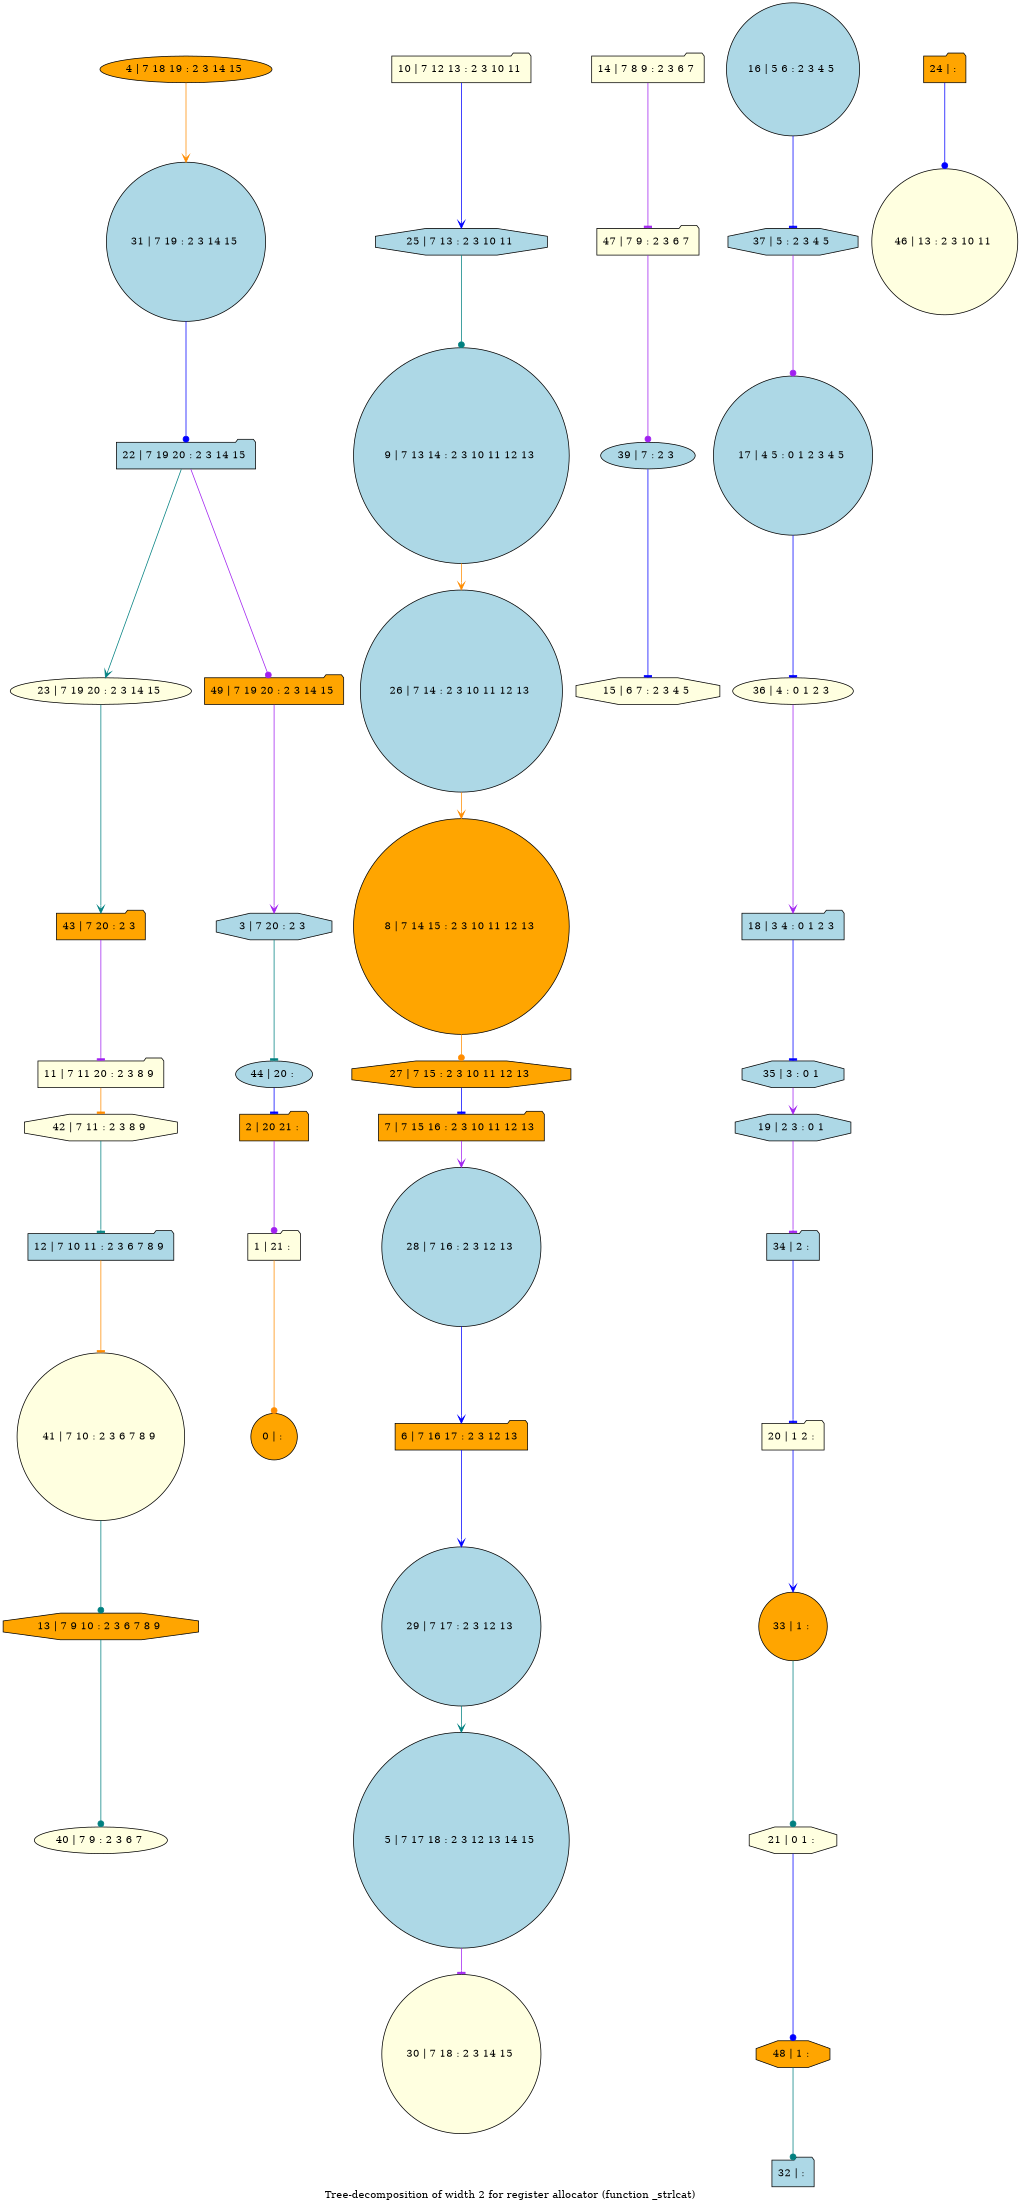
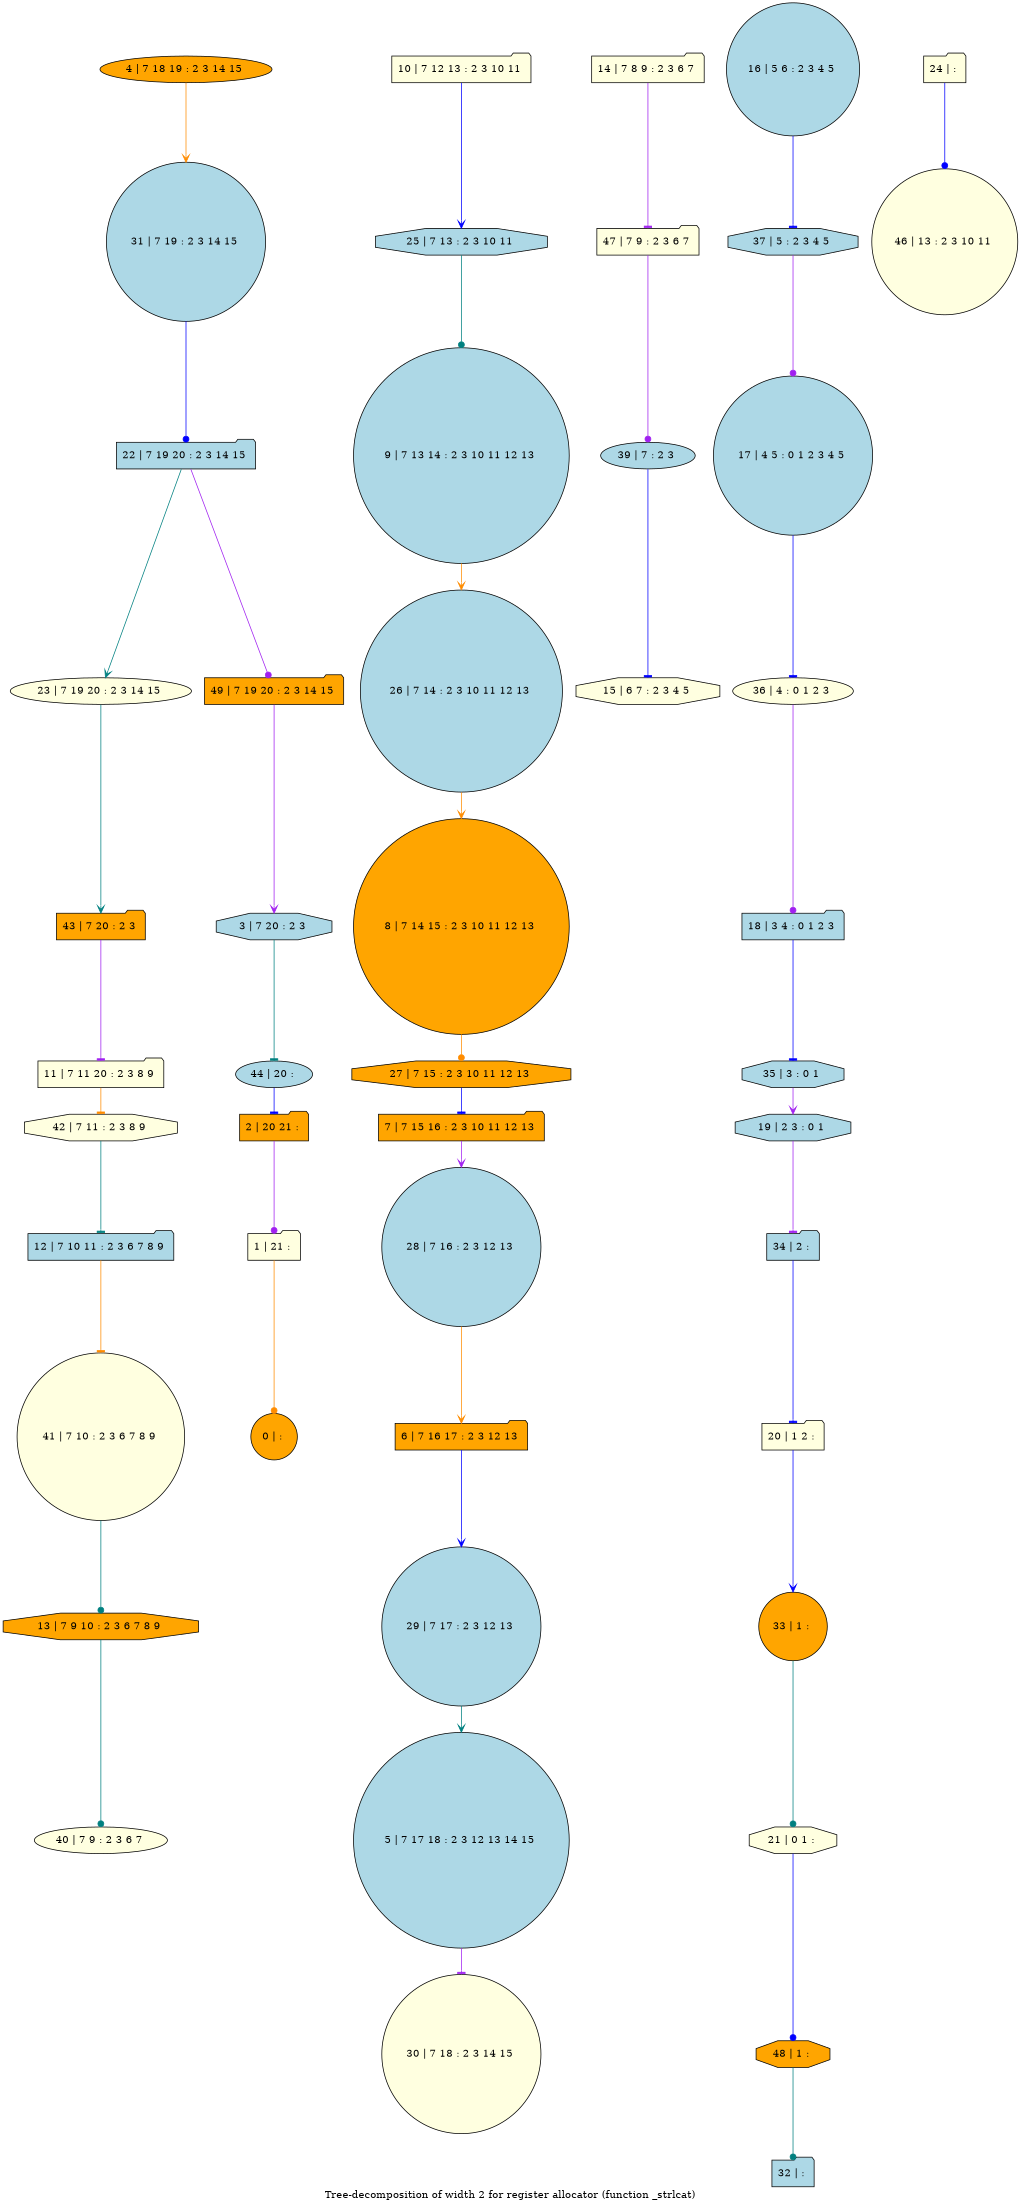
node "24 | :": fillcolor orange -> lightyellow
edge "36 | 4 : 0 1 2 3" -> "18 | 3 4 : 0 1 2 3": arrowhead vee -> dot
edge "28 | 7 16 : 2 3 12 13" -> "6 | 7 16 17 : 2 3 12 13": color blue -> darkorange
